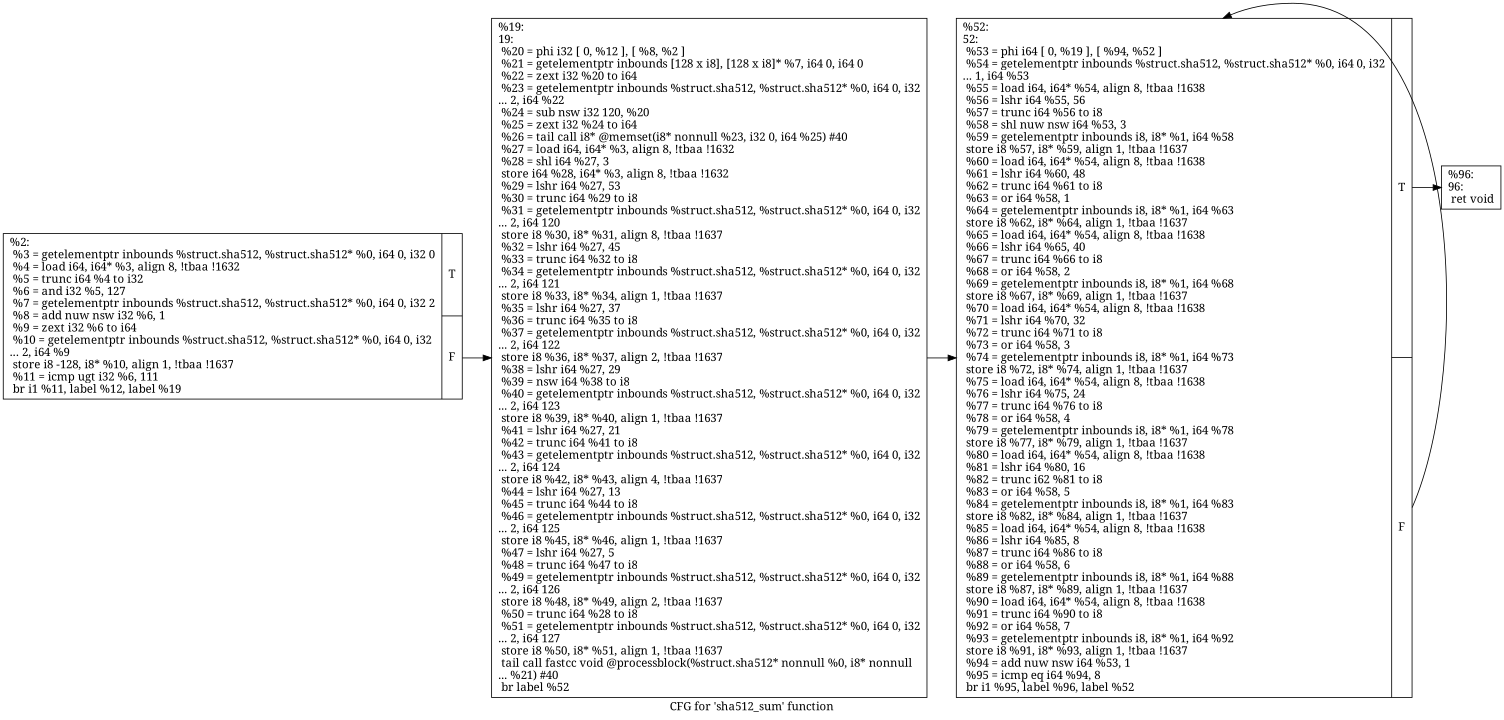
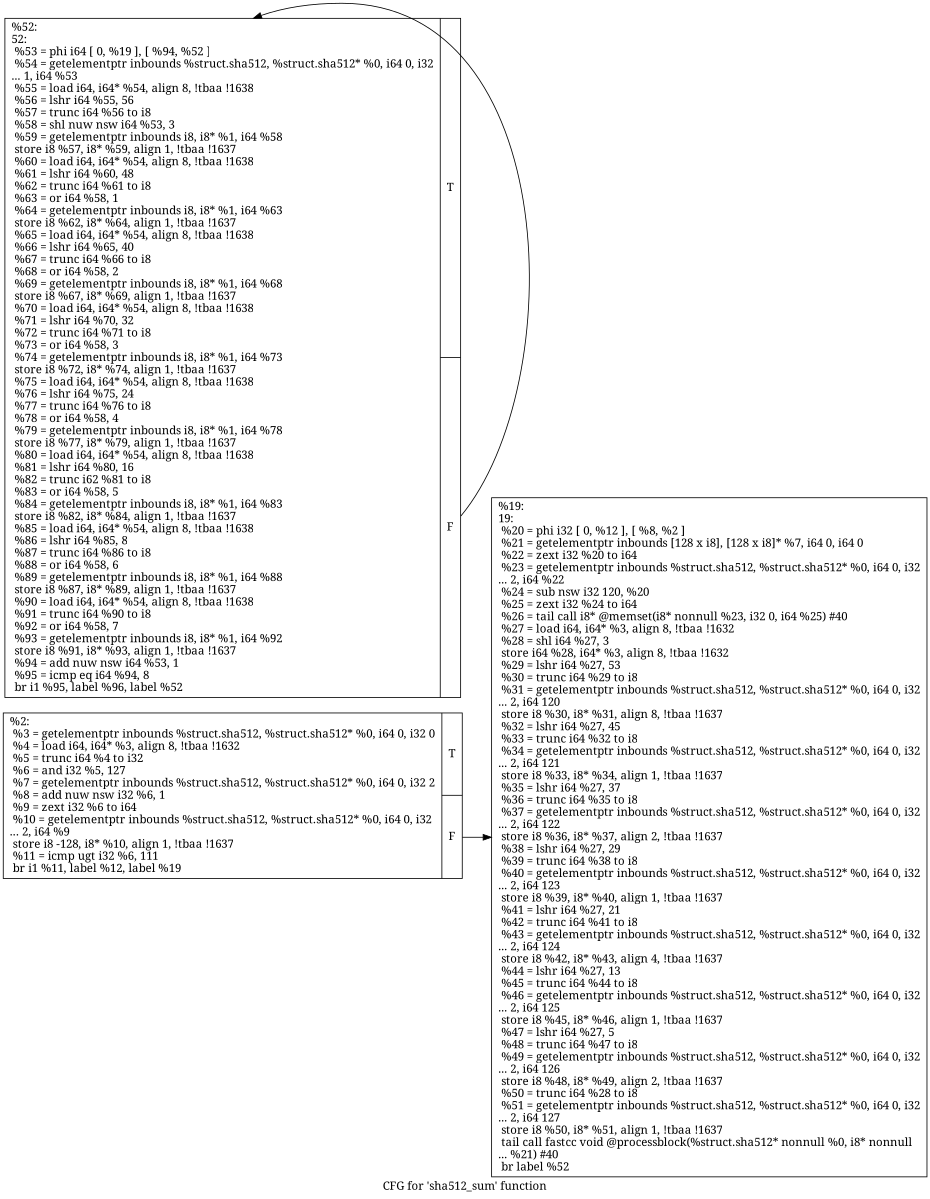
node "%96:": removed
edge "%19:" -> "%52:": removed
node "%19:": text "%39 = nsw i64 %38 to i8" -> "%39 = trunc i64 %38 to i8"
